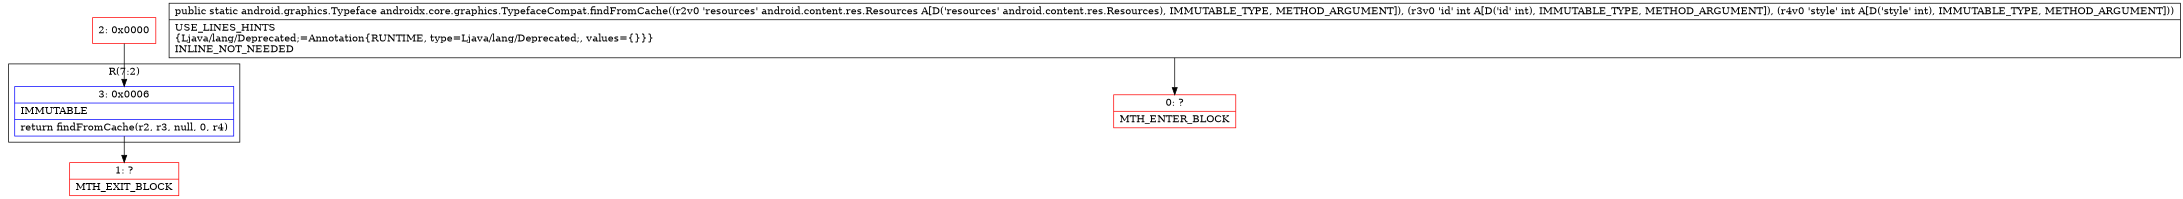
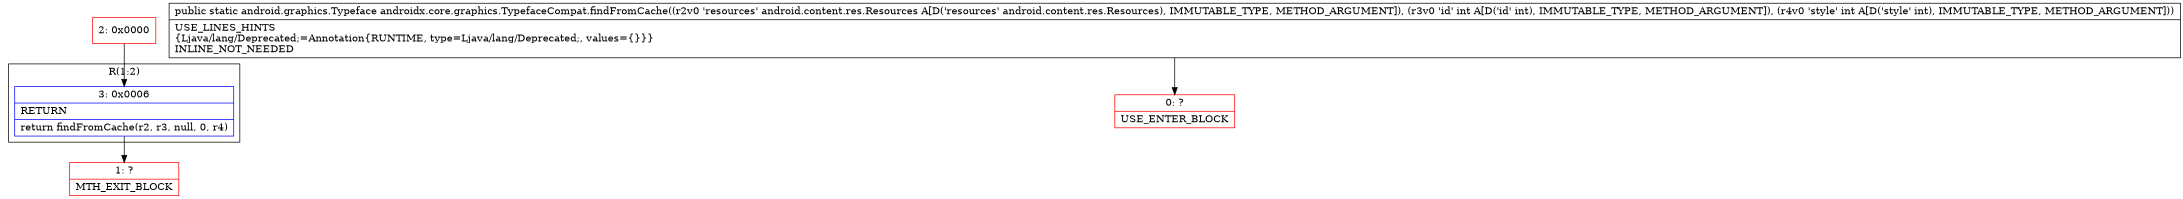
cluster "R(7:2)": label "R(7:2)" -> "R(1:2)"
node "3: 0x0006": text "IMMUTABLE" -> "RETURN"
node "0: ?": text "MTH_ENTER_BLOCK" -> "USE_ENTER_BLOCK"
